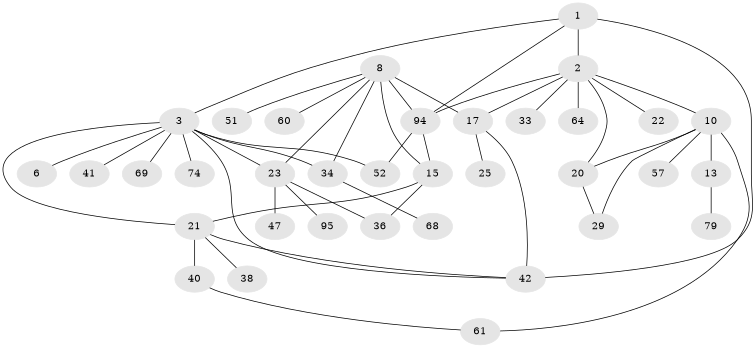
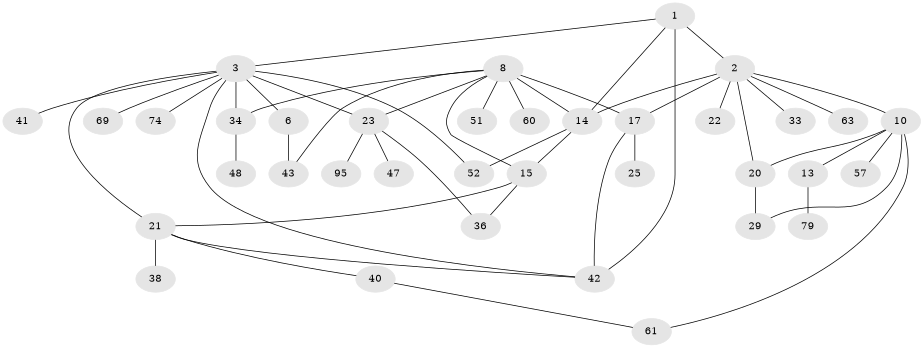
node "94": label "94" -> "14"
node "64": label "64" -> "63"
node "43": added
node "68": label "68" -> "48"
